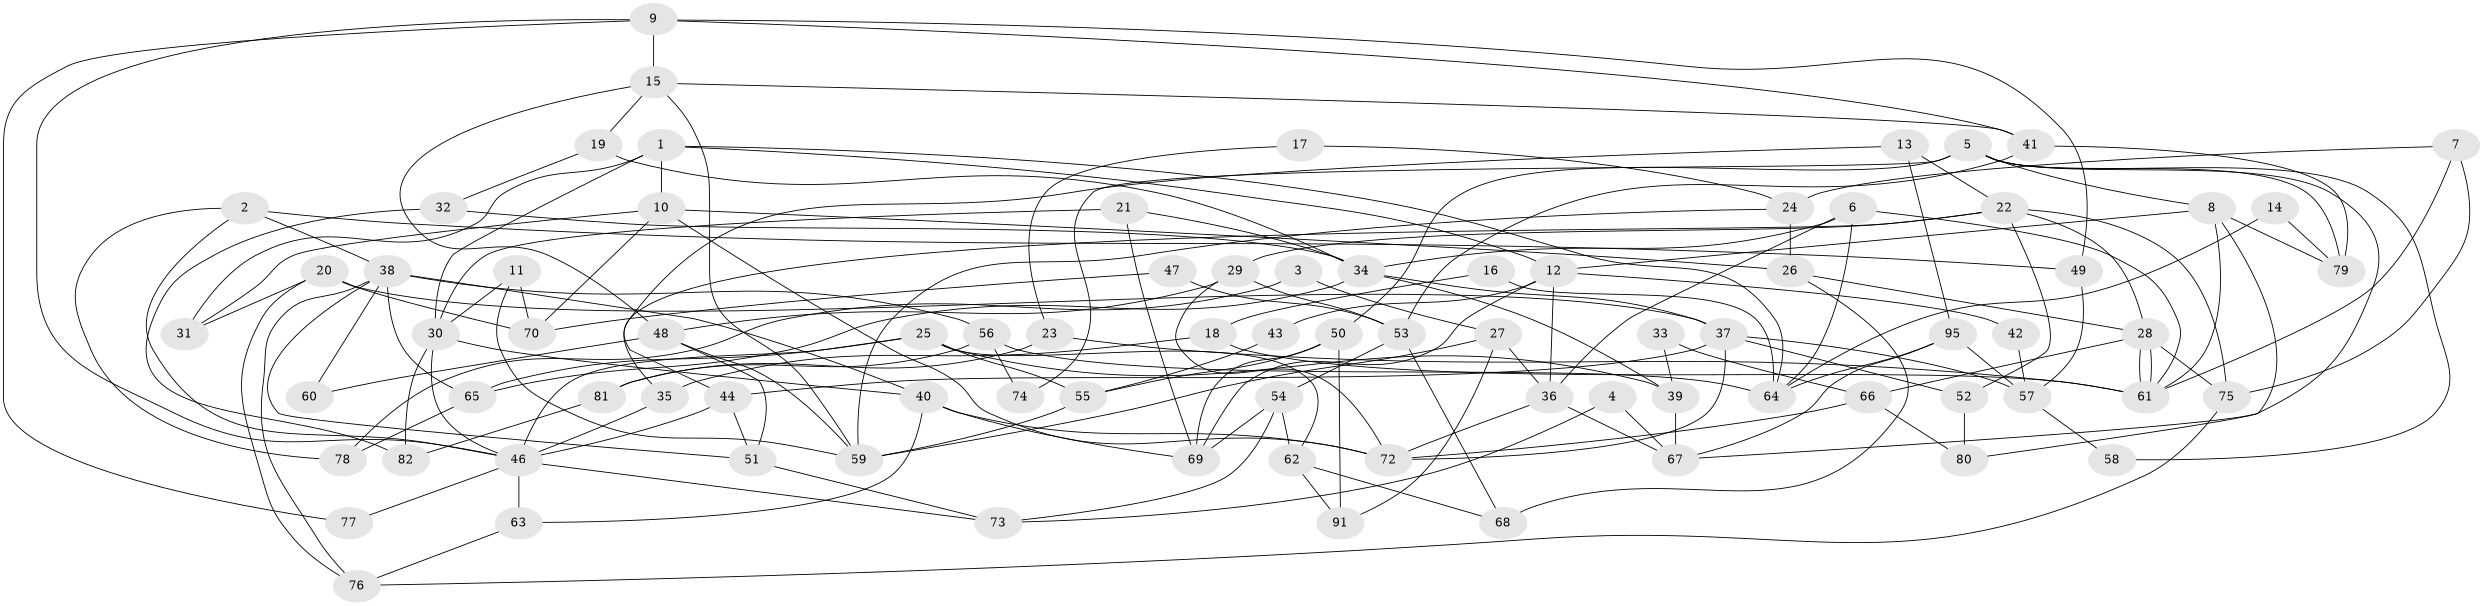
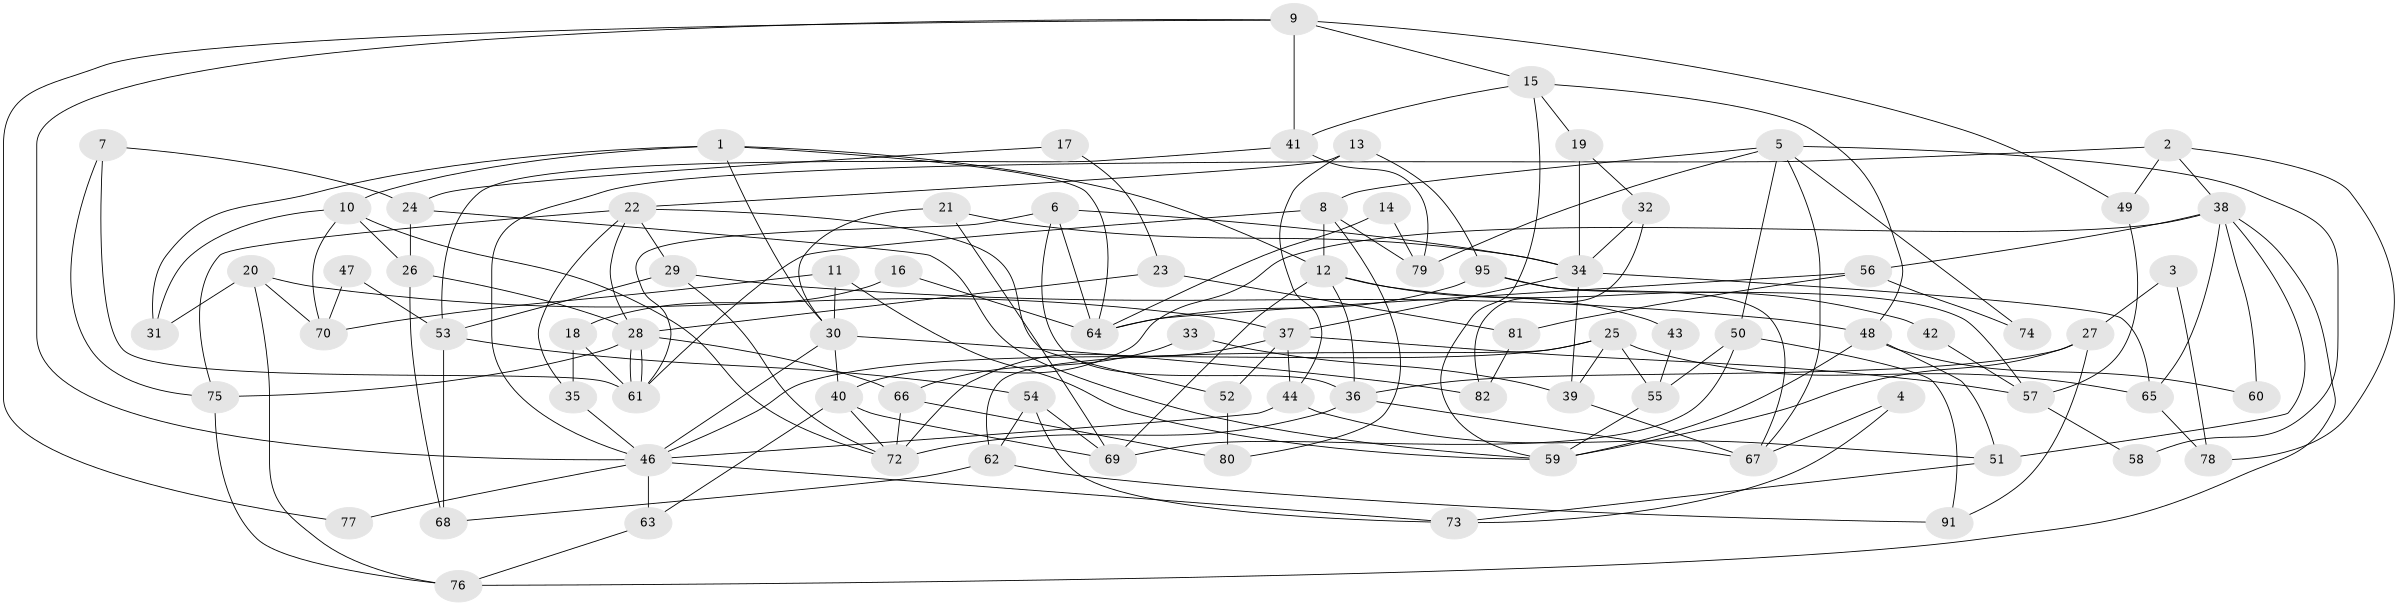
edge "23" -- "61": now "23" -- "28"
